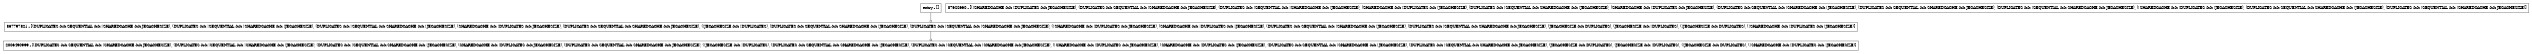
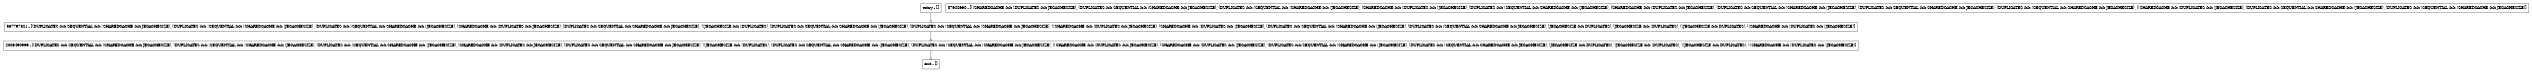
node "exit - []": added
